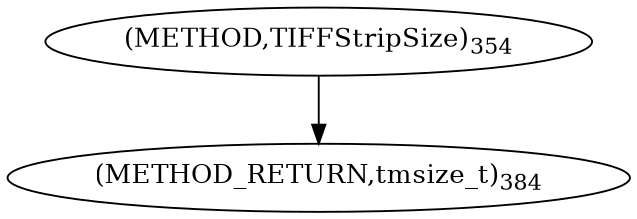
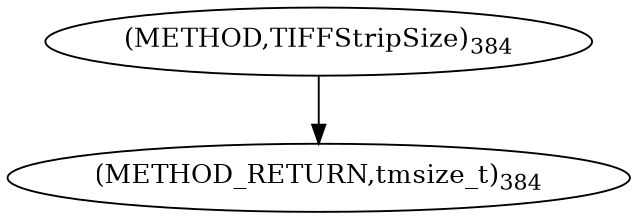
node "(METHOD,TIFFStripSize)": text "354" -> "384"
